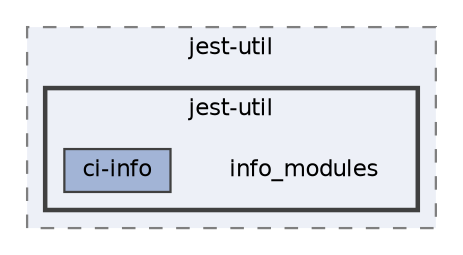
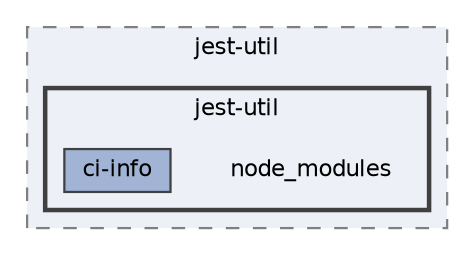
node "info_modules": label "info_modules" -> "node_modules"
